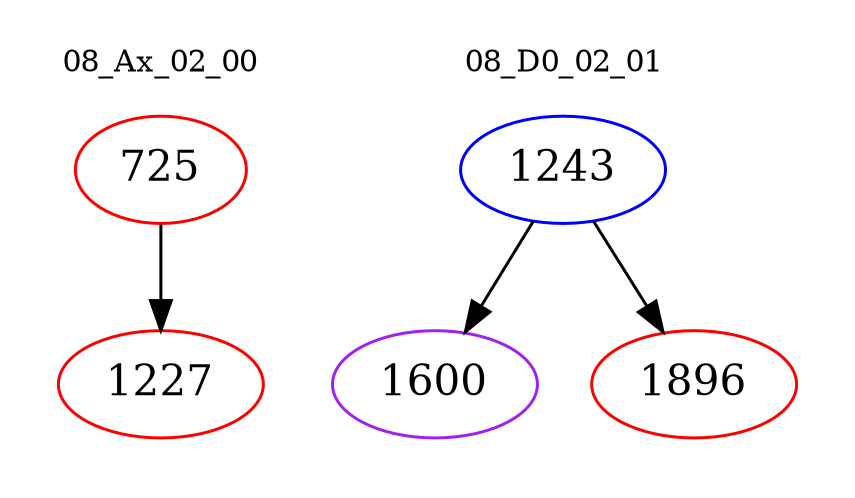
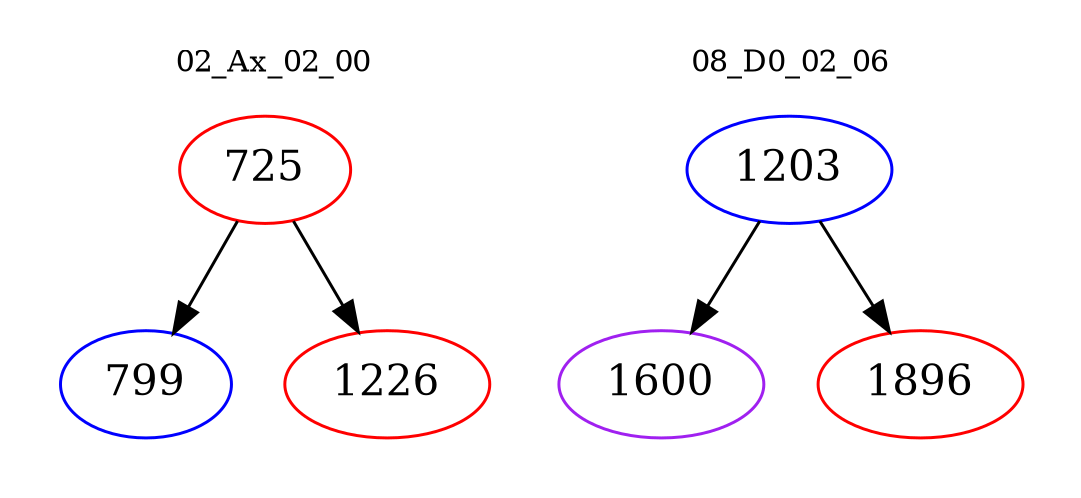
cluster "08_Ax_02_00": label "08_Ax_02_00" -> "02_Ax_02_00"
cluster "08_D0_02_01": label "08_D0_02_01" -> "08_D0_02_06"
node "1243": label "1243" -> "1203"
node "799": added
node "1227": label "1227" -> "1226"
